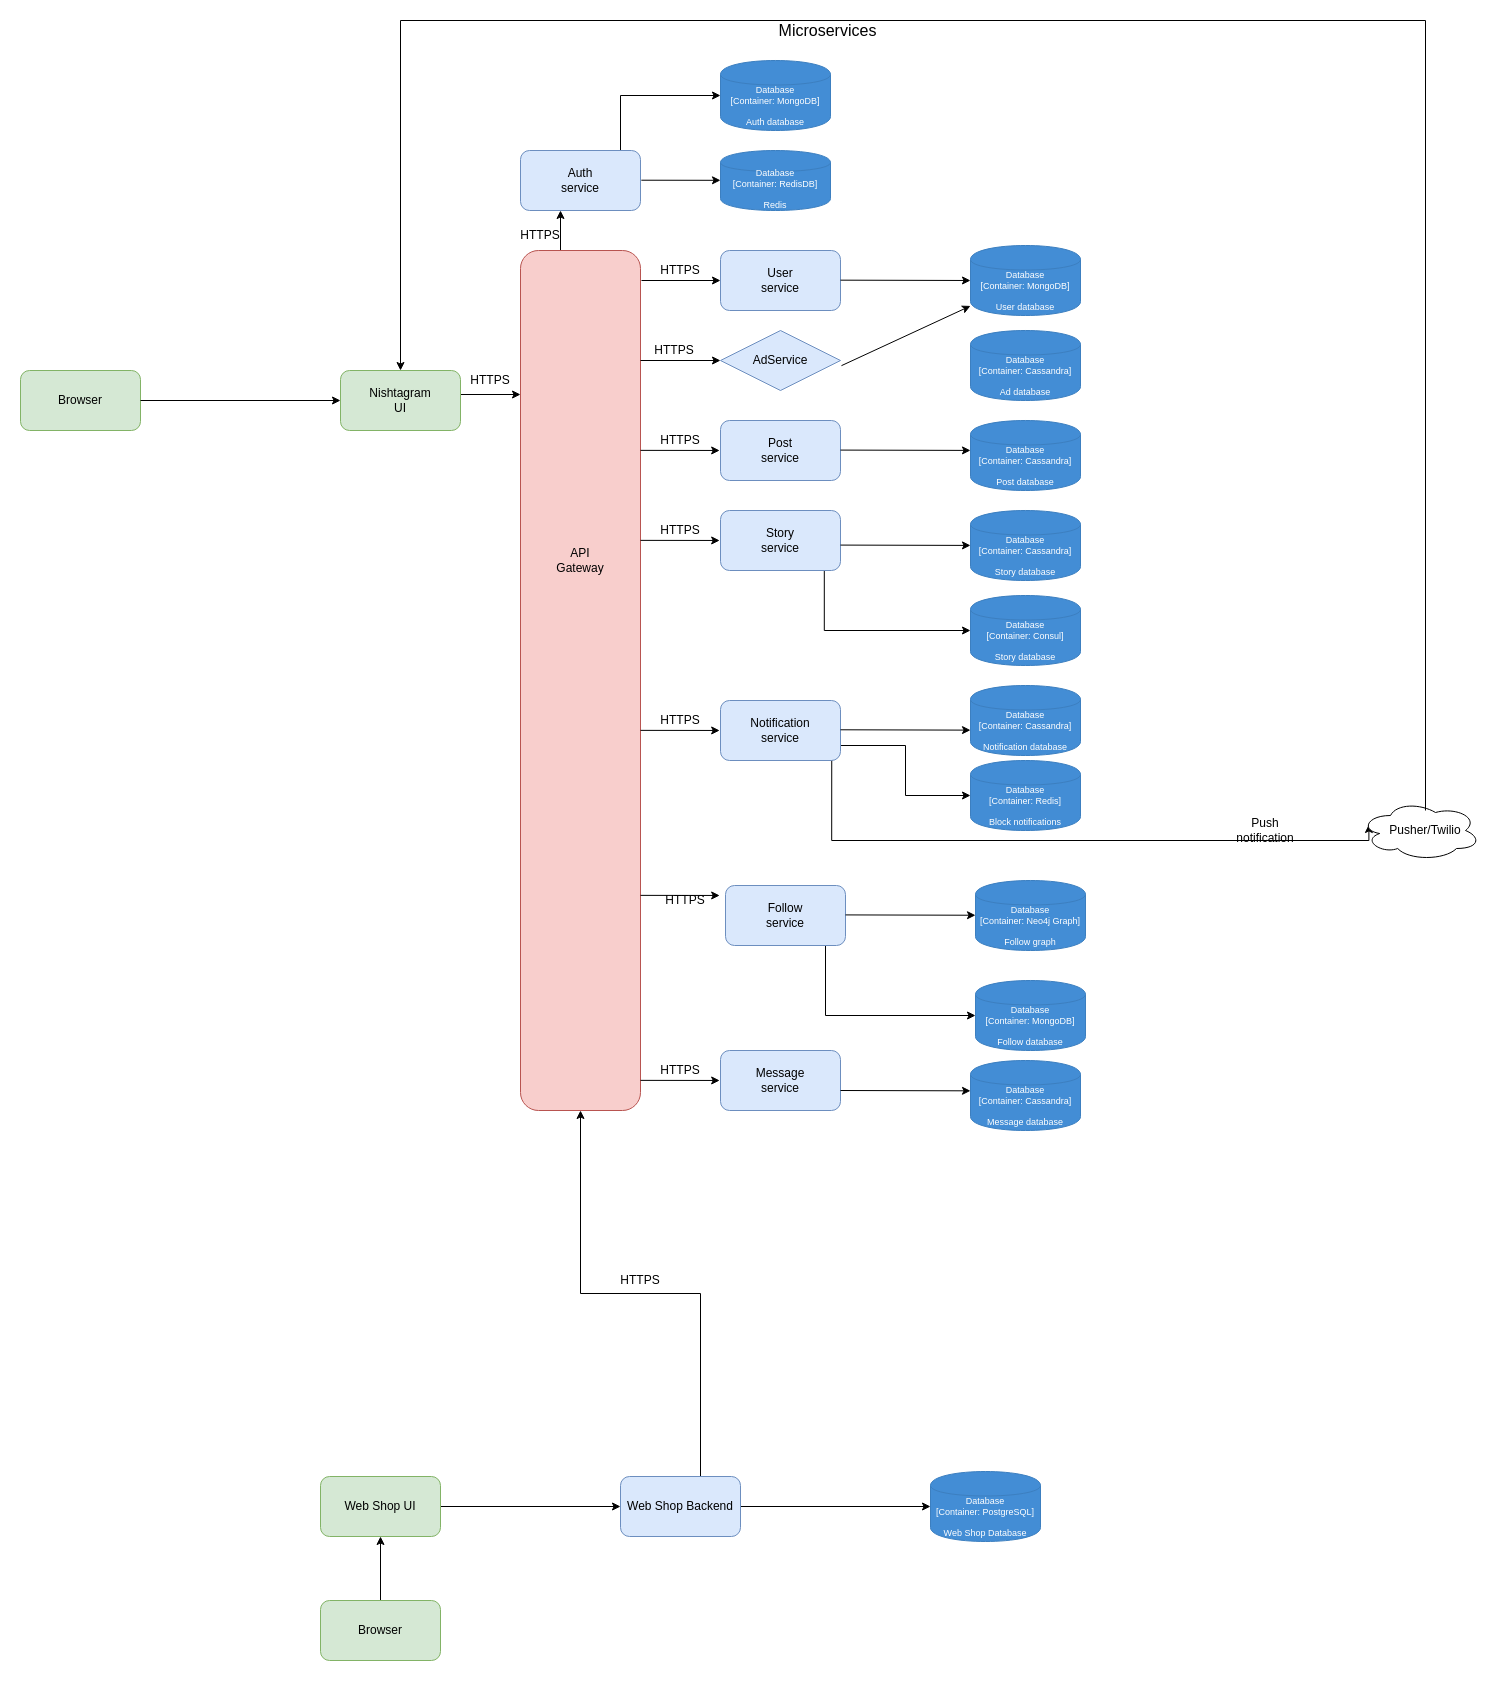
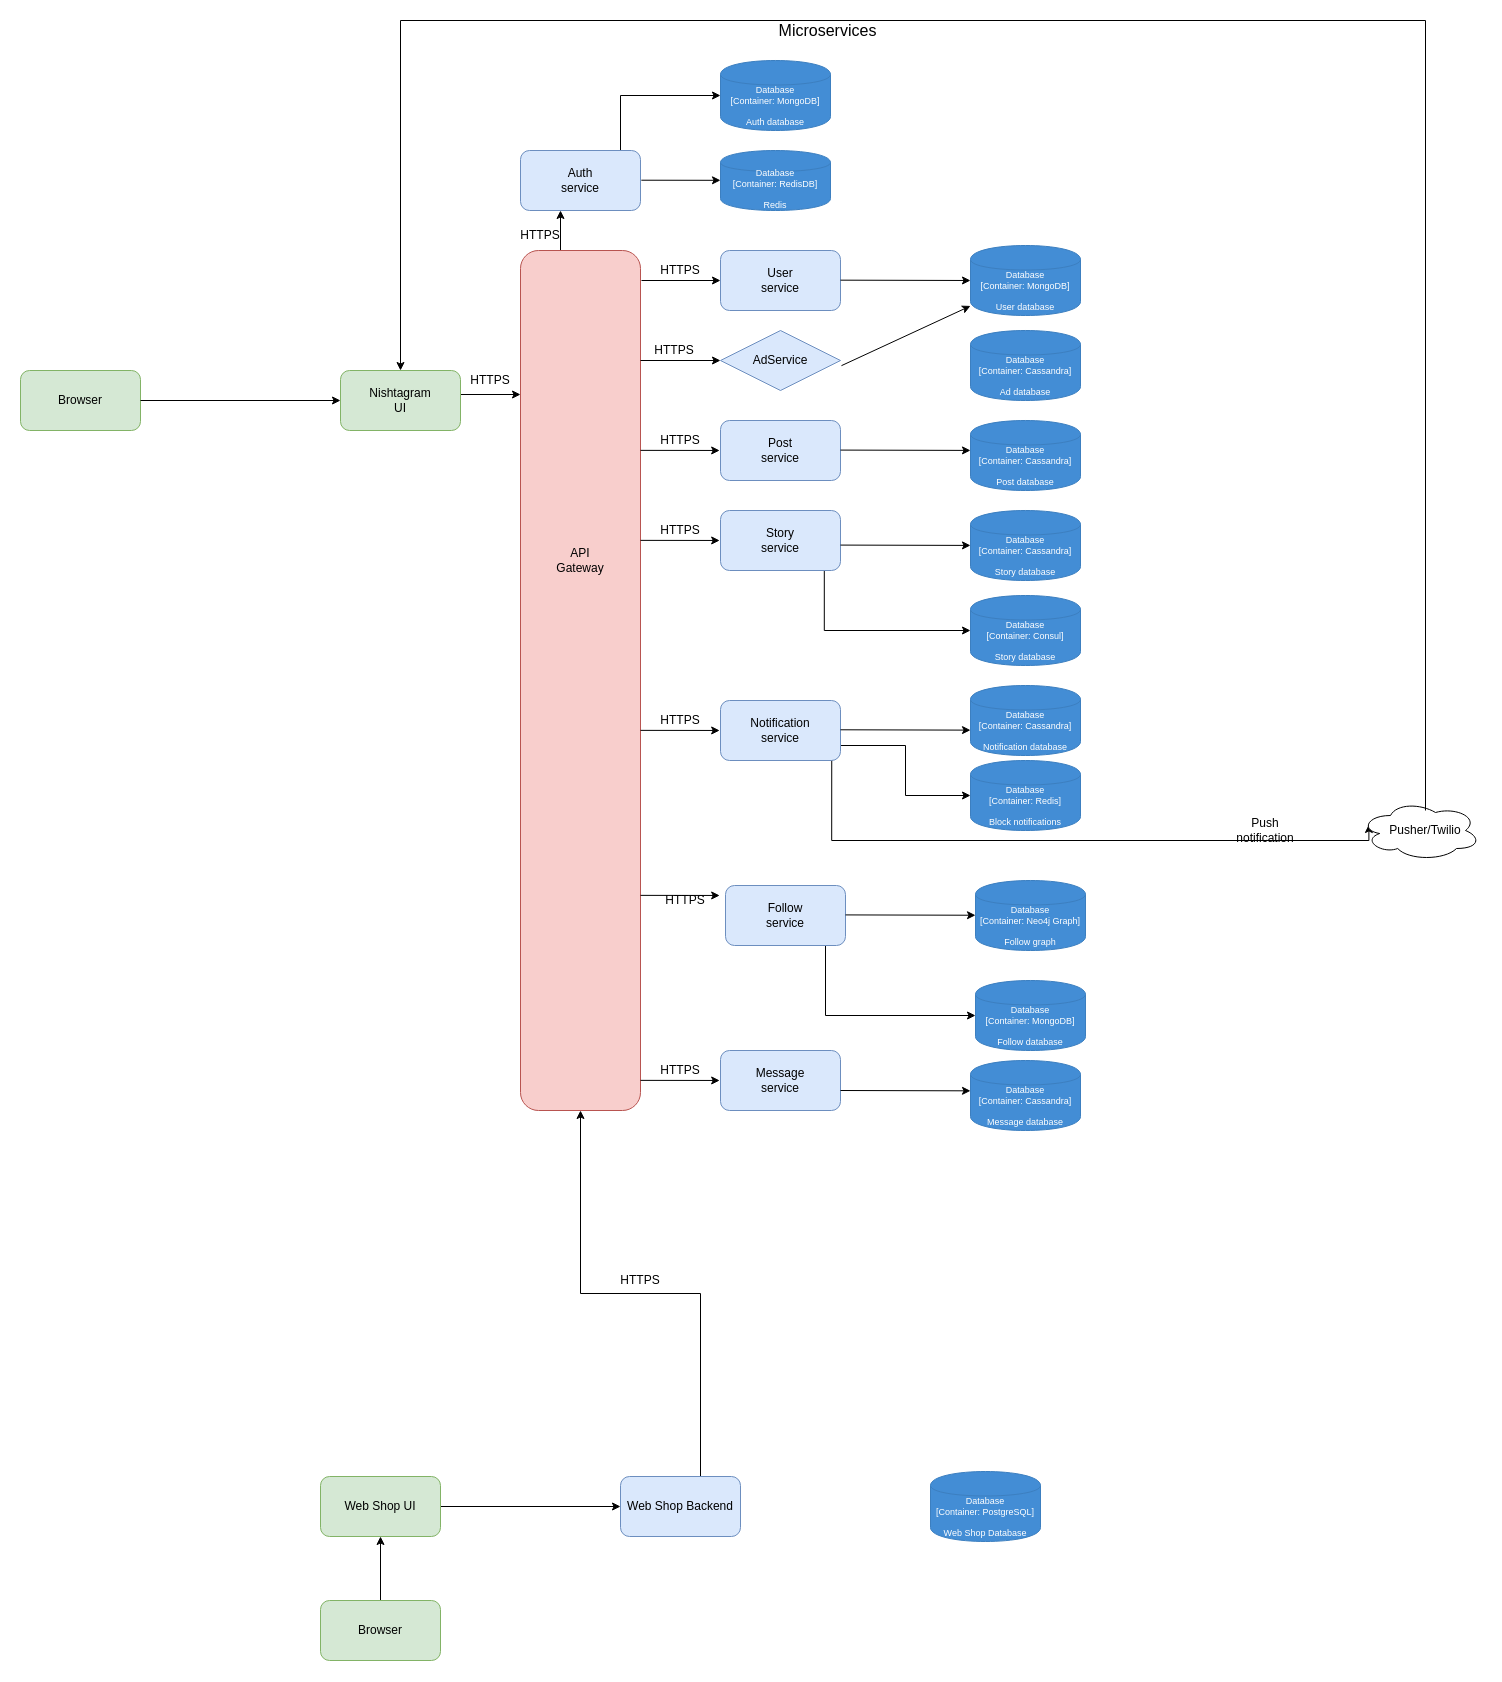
edge "Web Shop Backend" -> "Database [Container: PostgreSQL] Web Shop Database": removed
